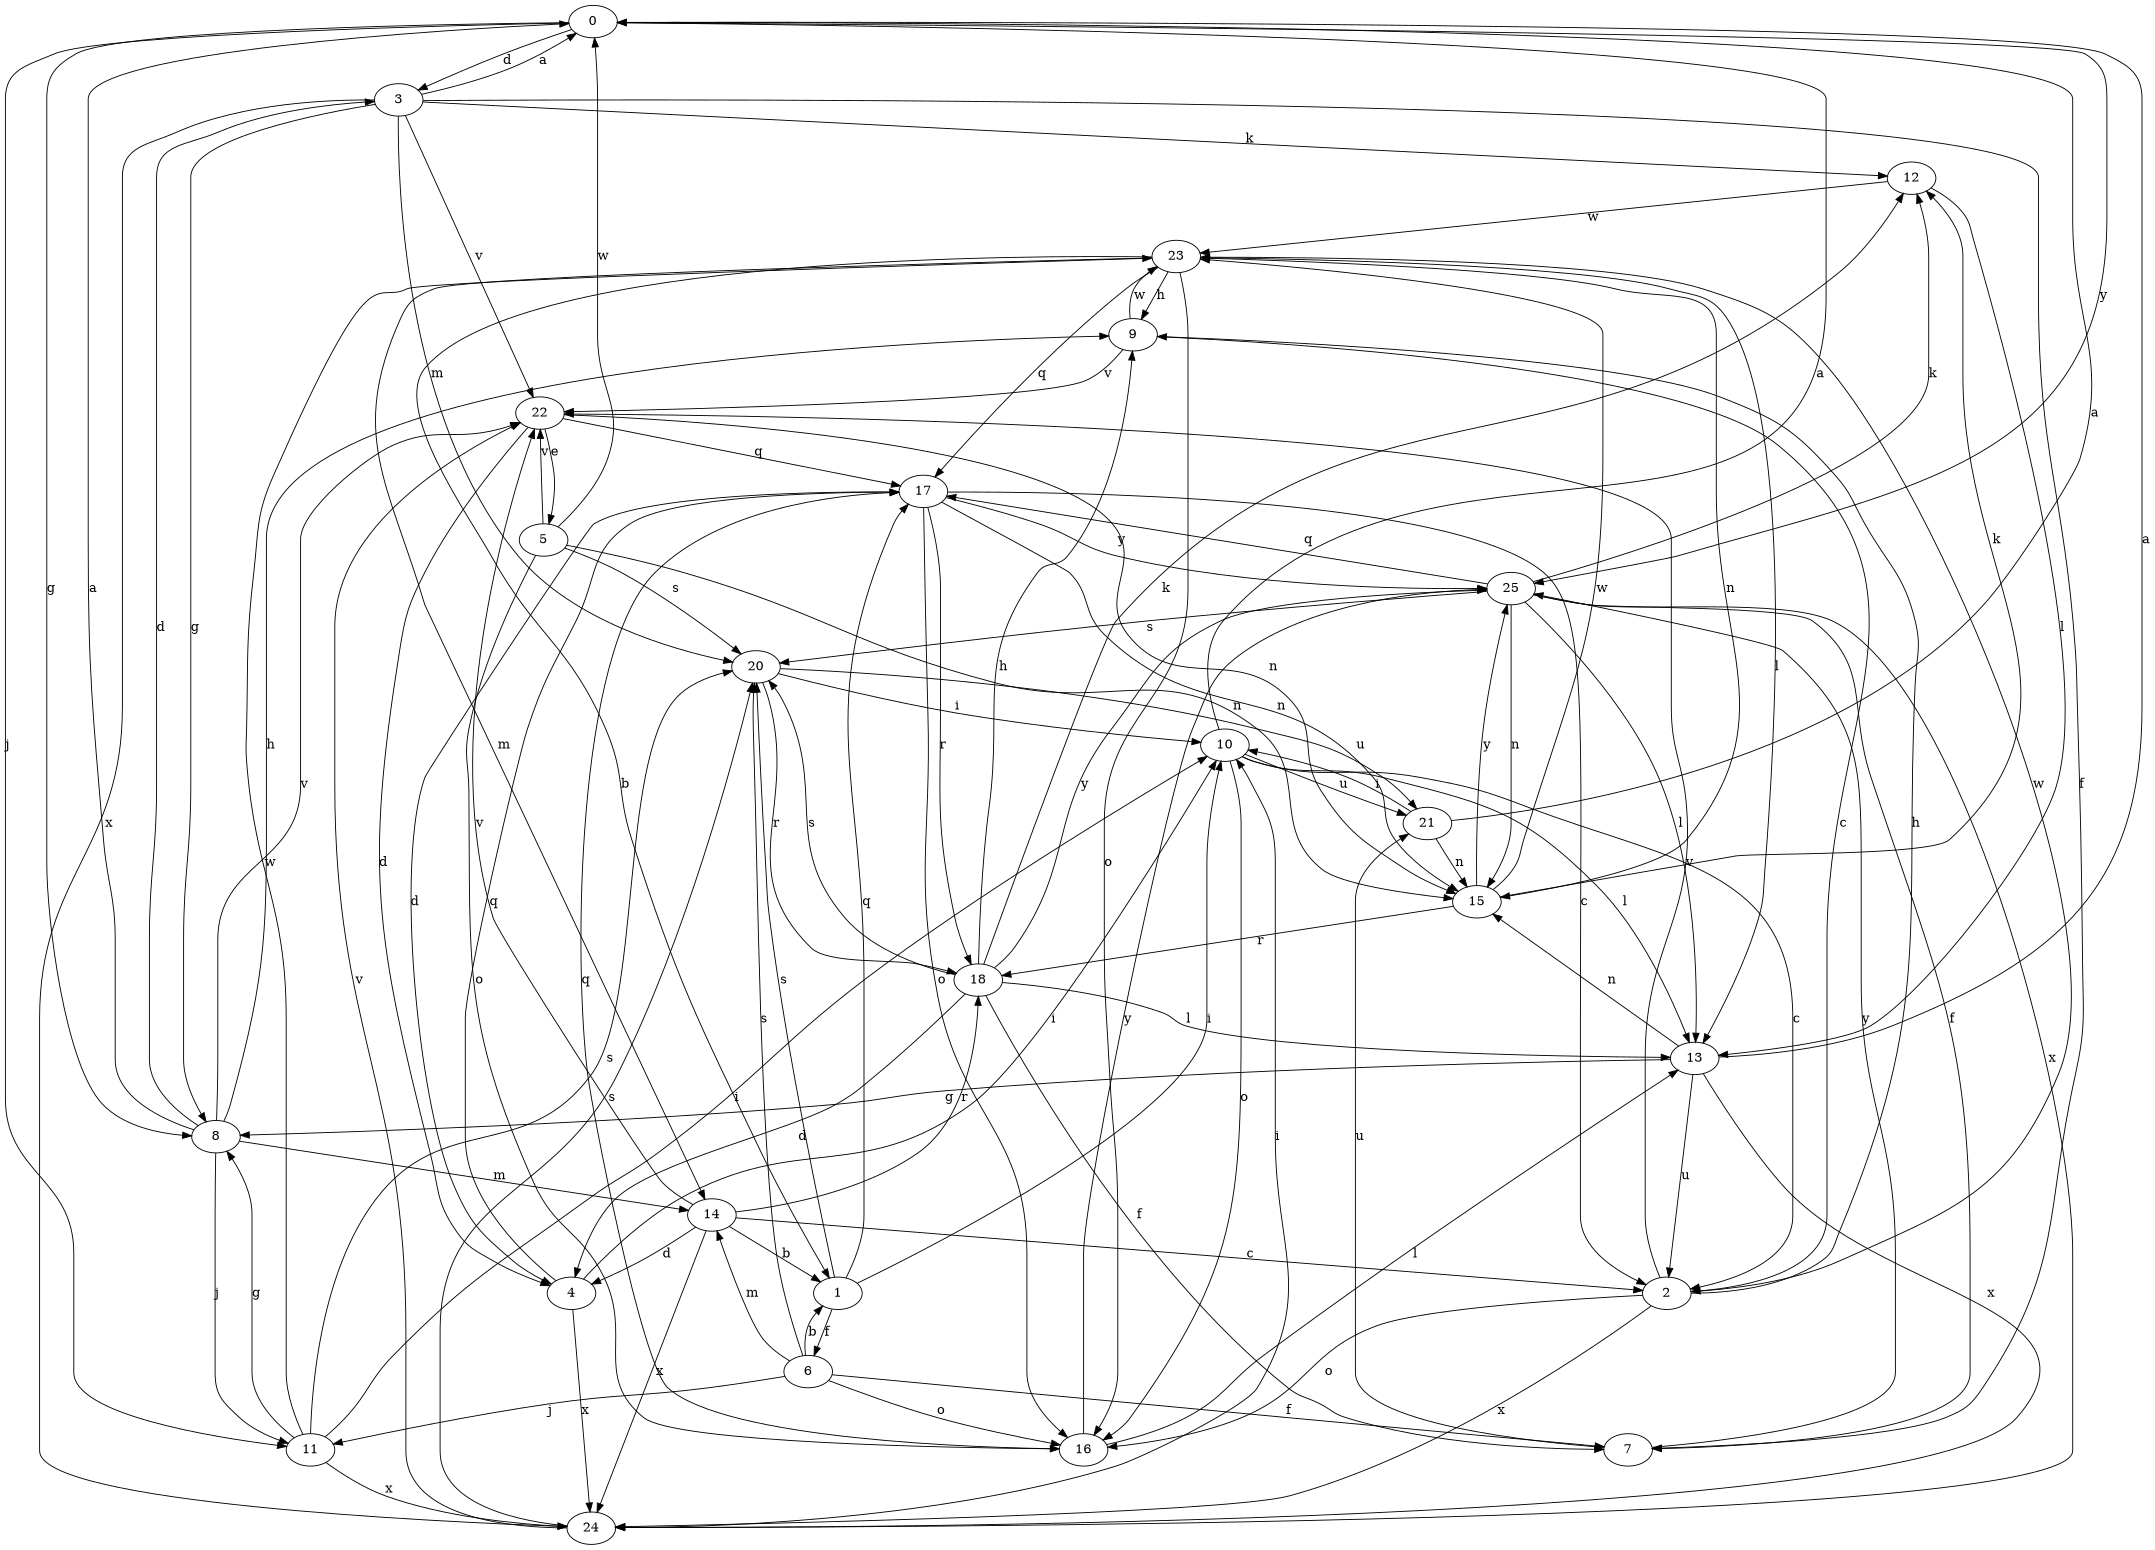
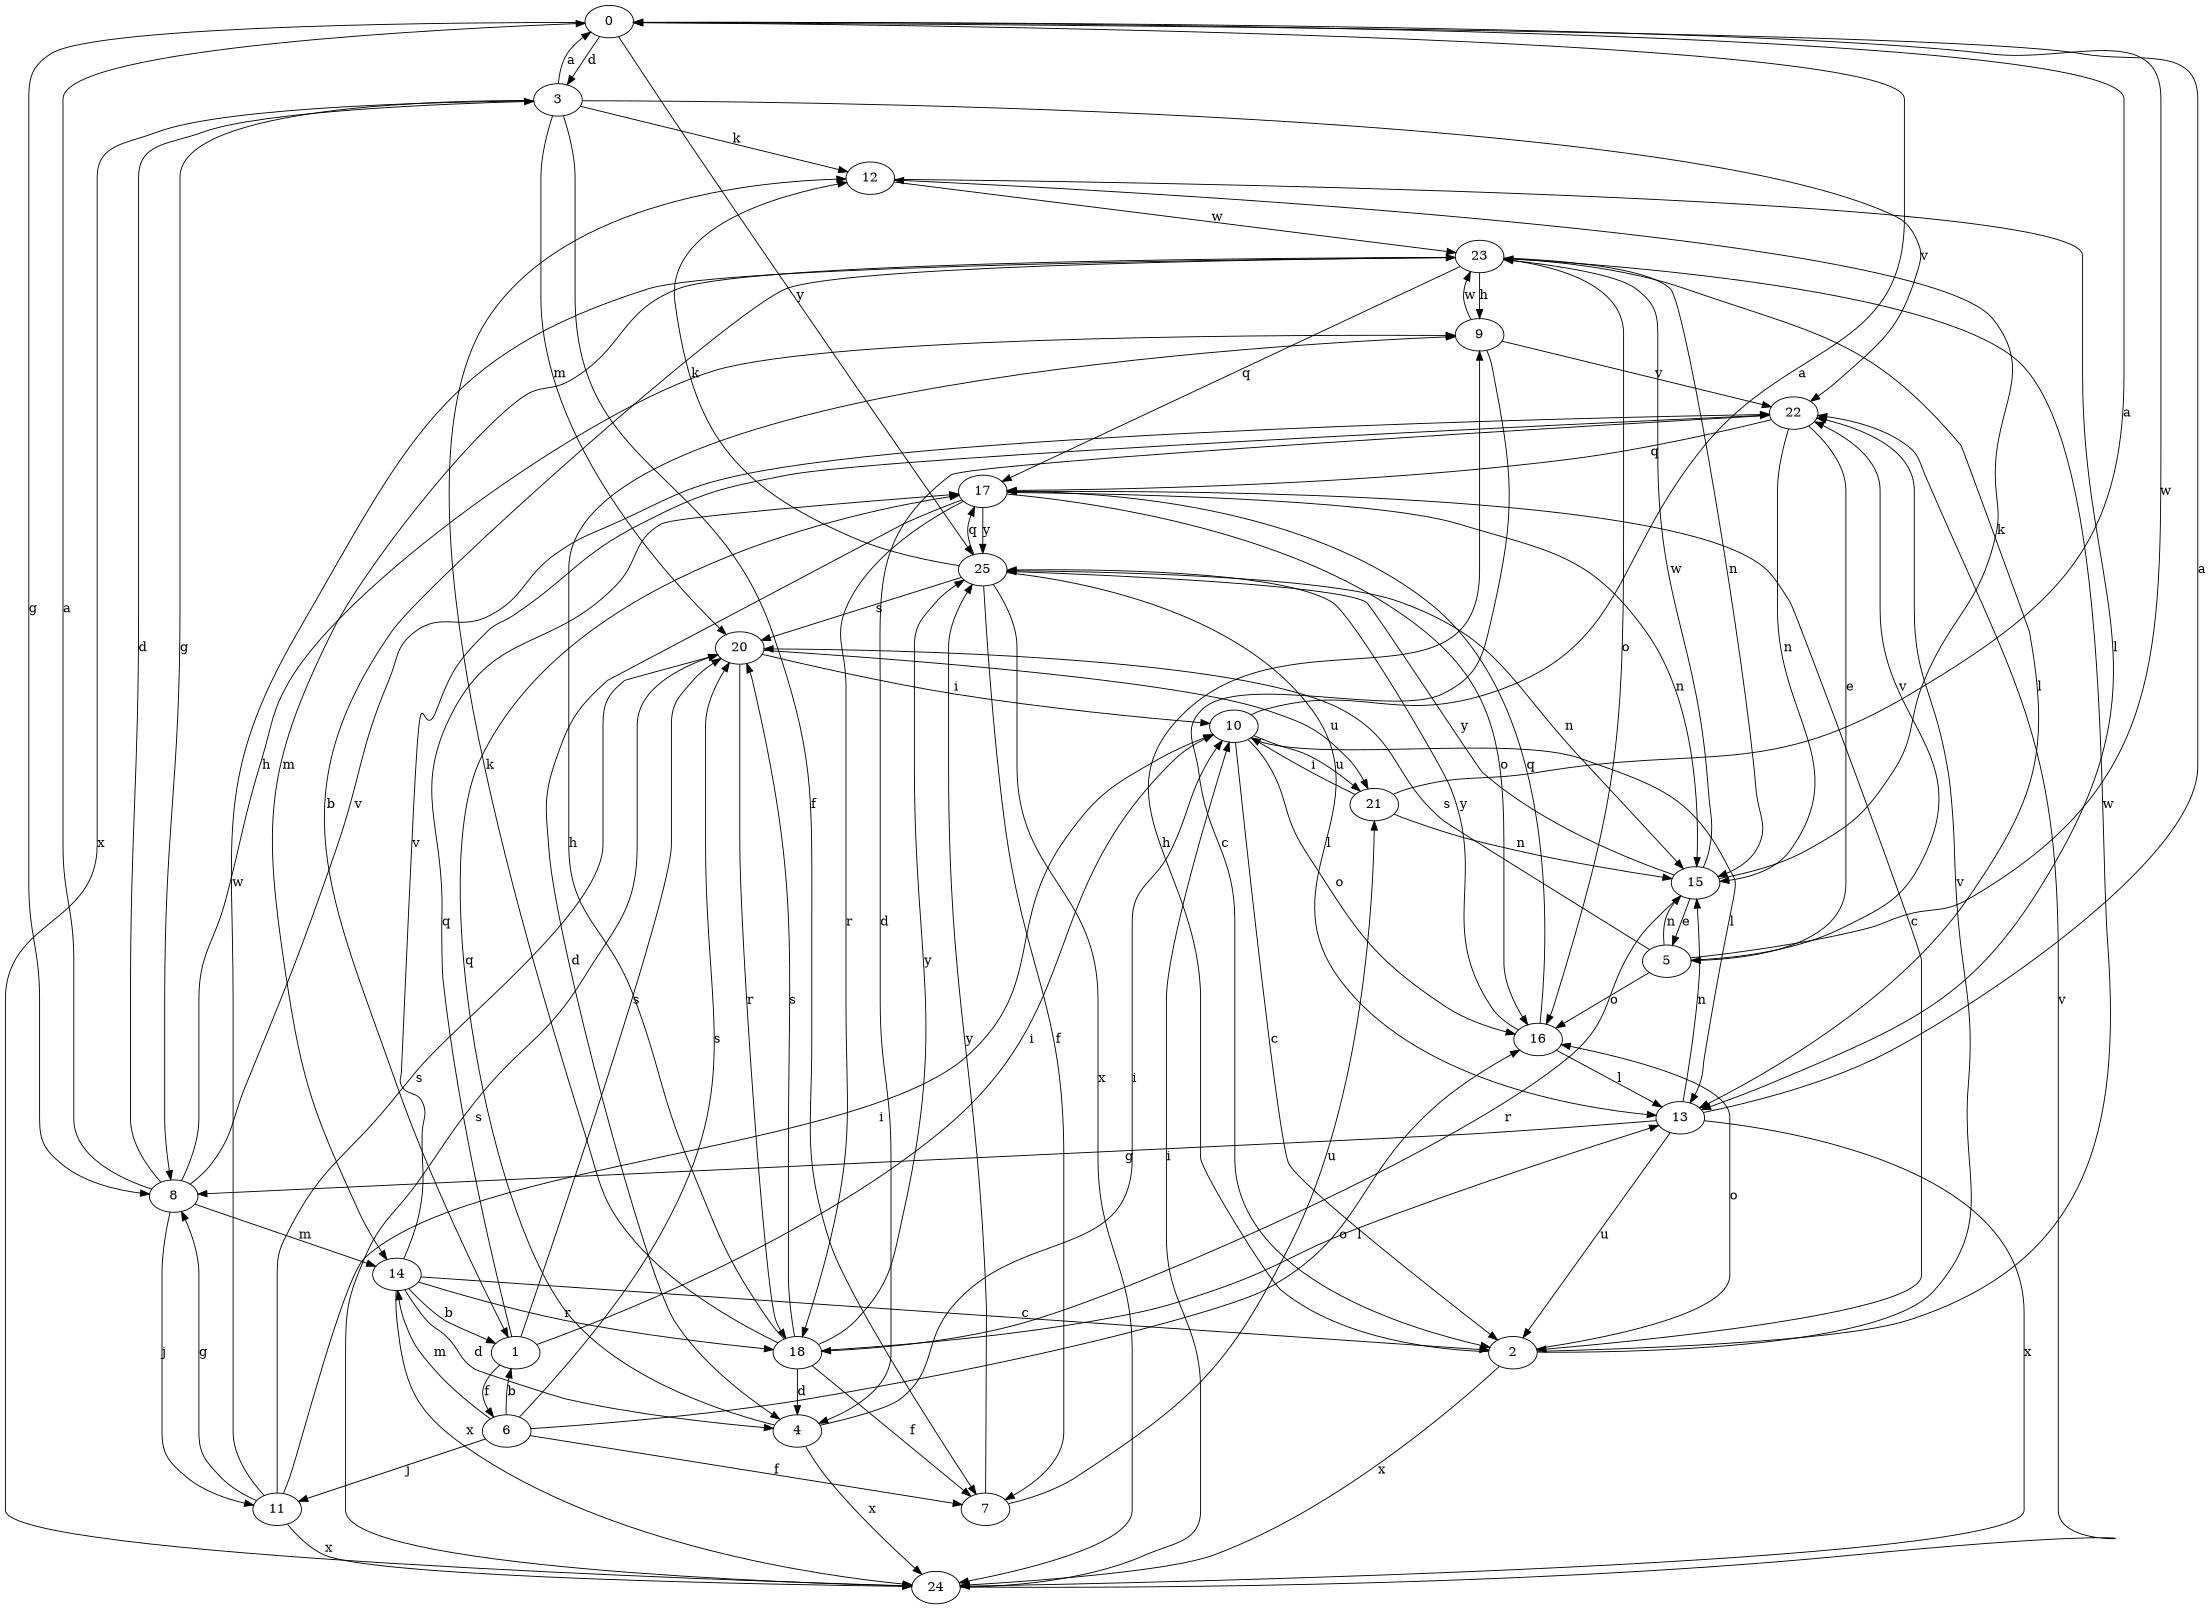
edge "0" -> "11": removed, label "j"
edge "15" -> "5": added, label "e"
